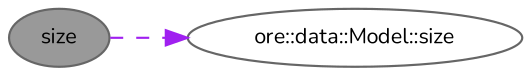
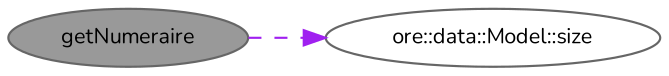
node "size": label "size" -> "getNumeraire"
